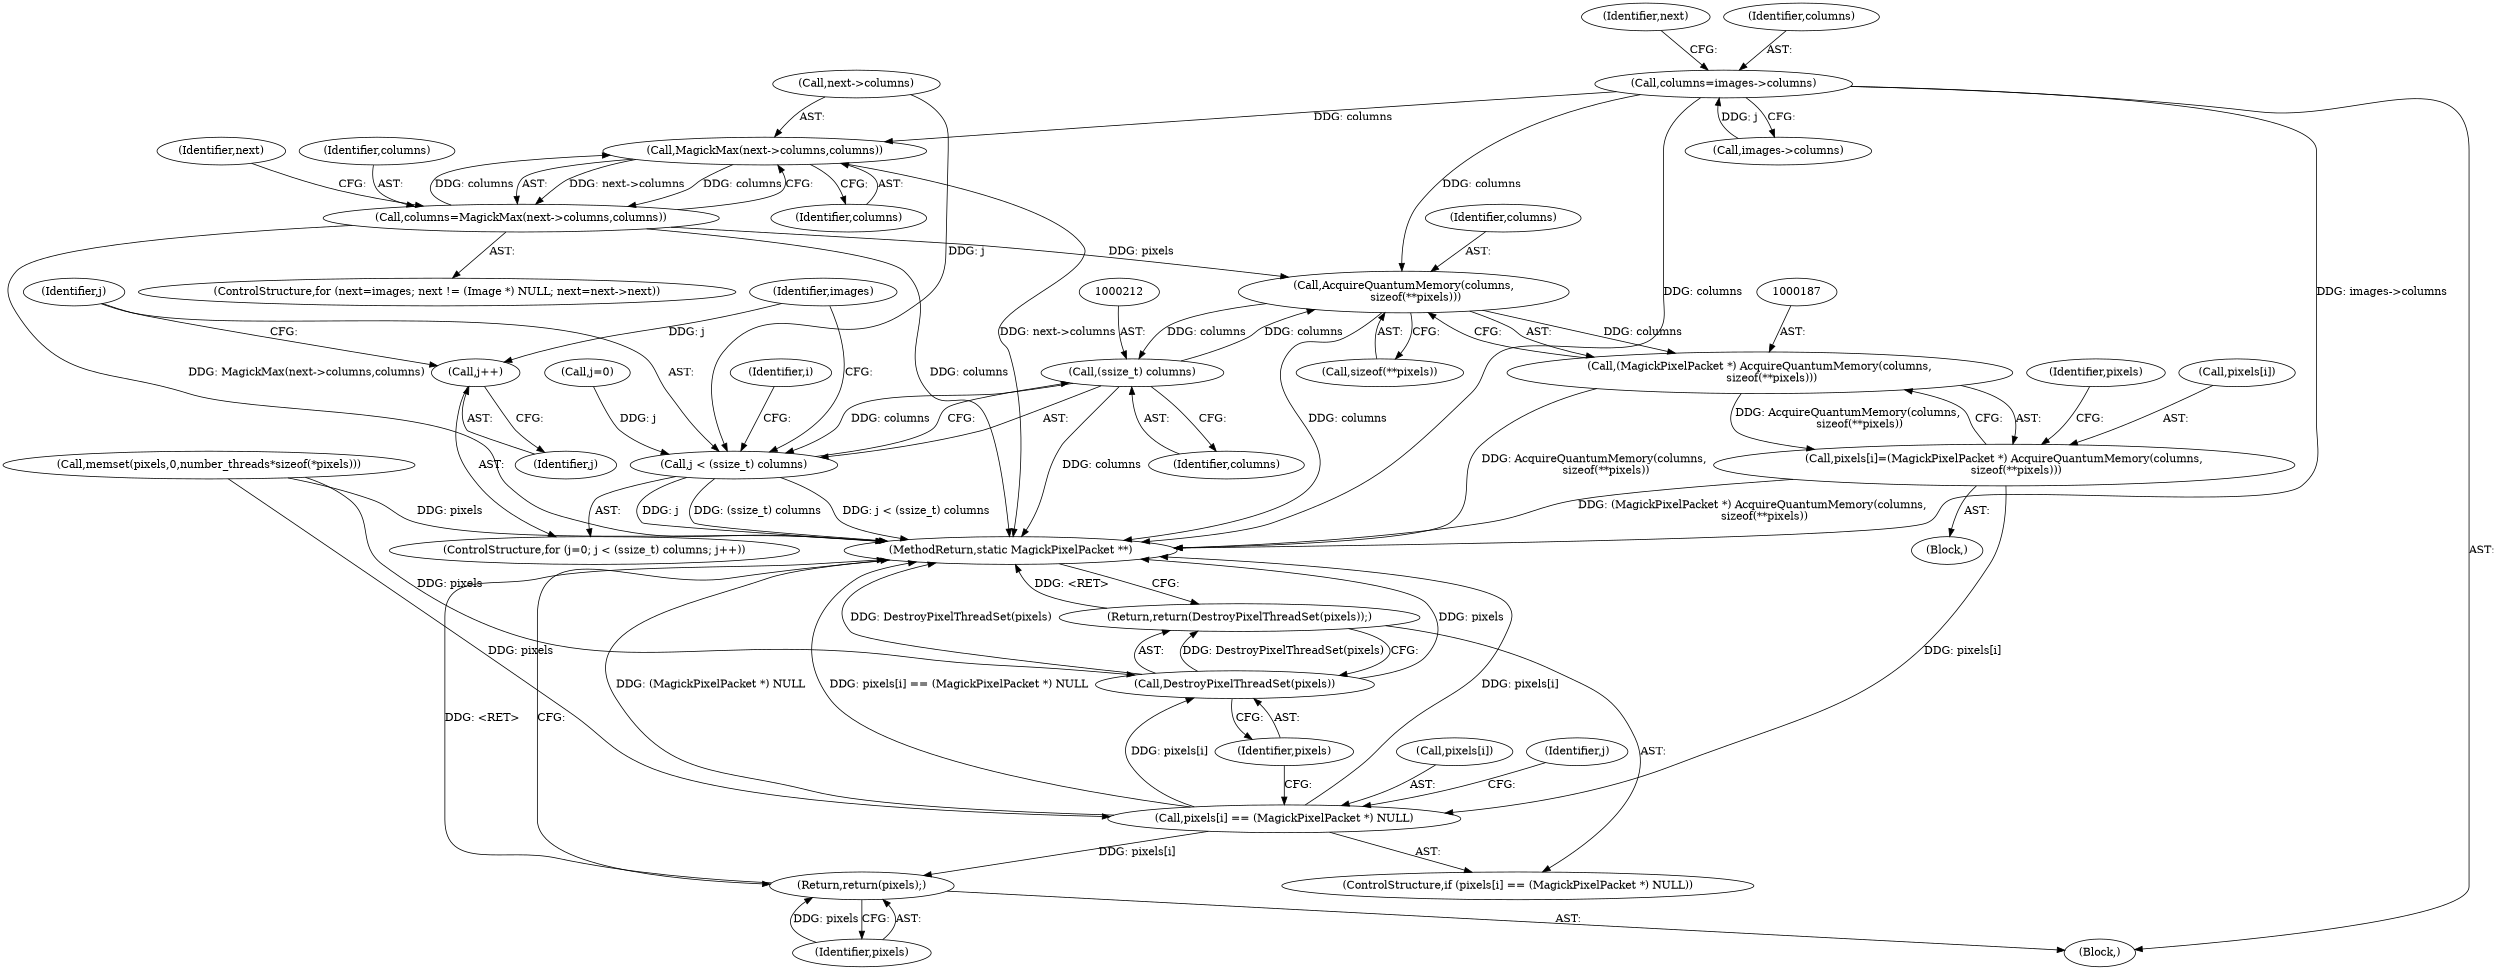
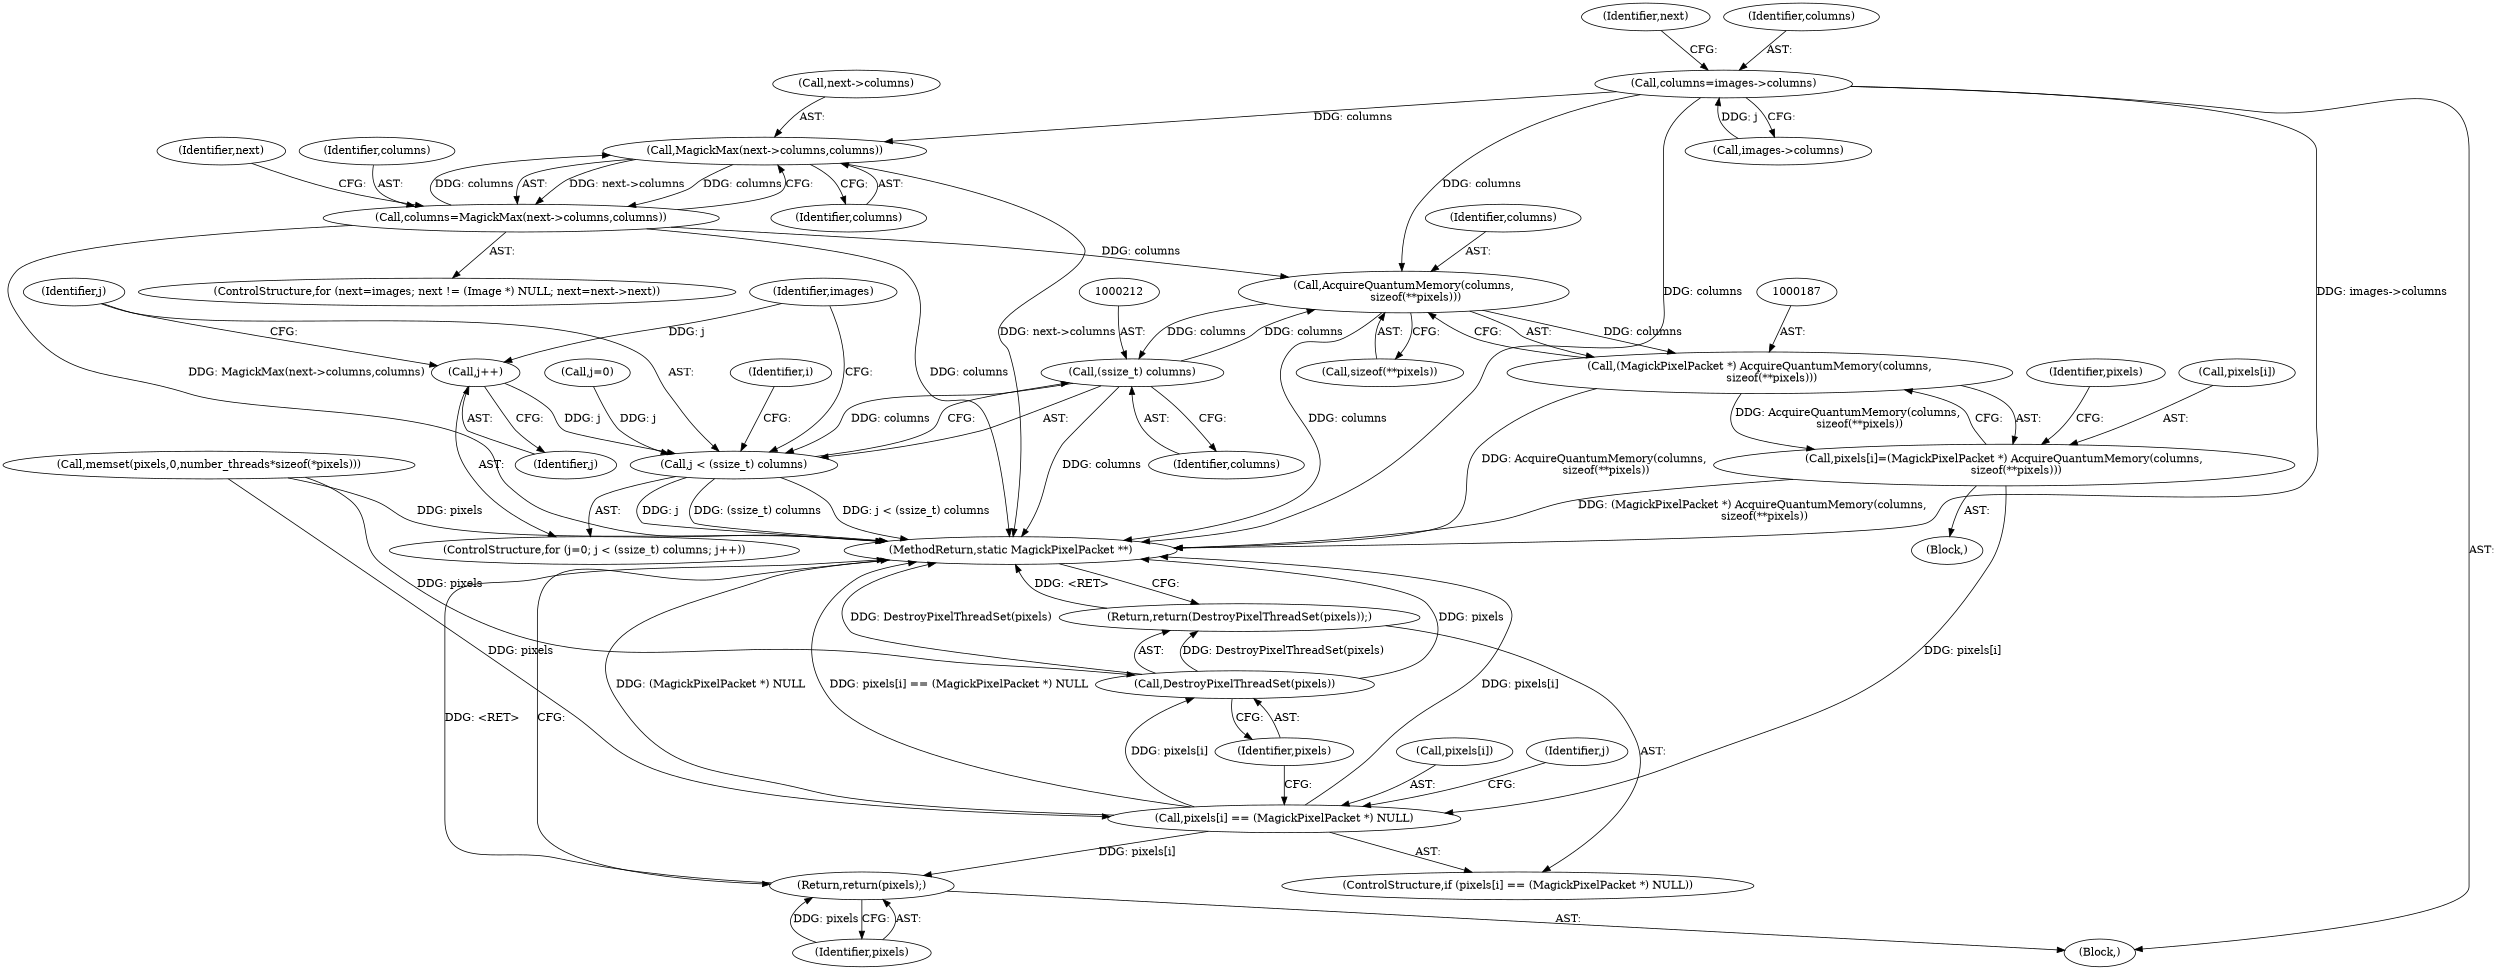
edge "(Call,columns=MagickMax(next->columns,columns))" -> "(Call,AcquireQuantumMemory(columns, sizeof(**pixels)))": label "DDG: pixels" -> "DDG: columns"
edge "(Call,next->columns)" -> "(Call,j < (ssize_t) columns)": now "(Call,j++)" -> "(Call,j < (ssize_t) columns)"
edge "(Return,return(DestroyPixelThreadSet(pixels));)" -> "(Call,DestroyPixelThreadSet(pixels))": removed, label "CFG:"
